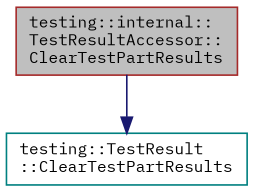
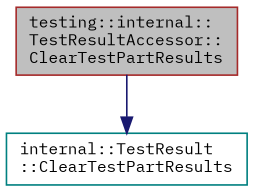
node "testing::TestResult ::ClearTestPartResults": label "testing::TestResult ::ClearTestPartResults" -> "internal::TestResult ::ClearTestPartResults"
